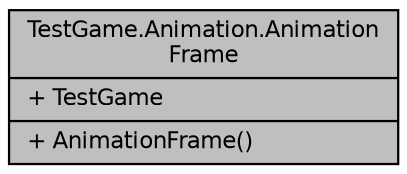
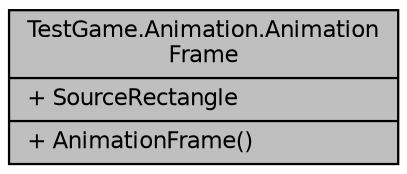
node "TestGame.Animation.Animation": text "+ TestGame" -> "+ SourceRectangle"
